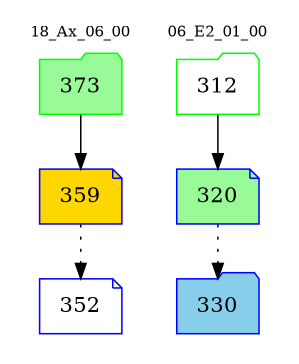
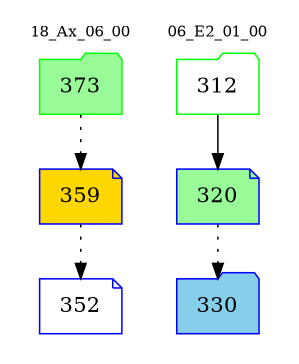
edge "373" -> "359": style solid -> dotted
